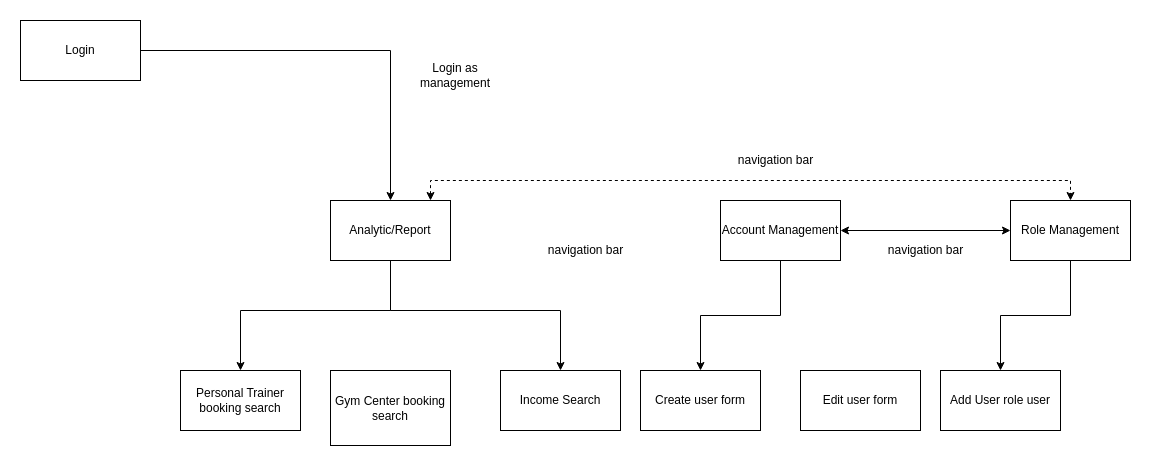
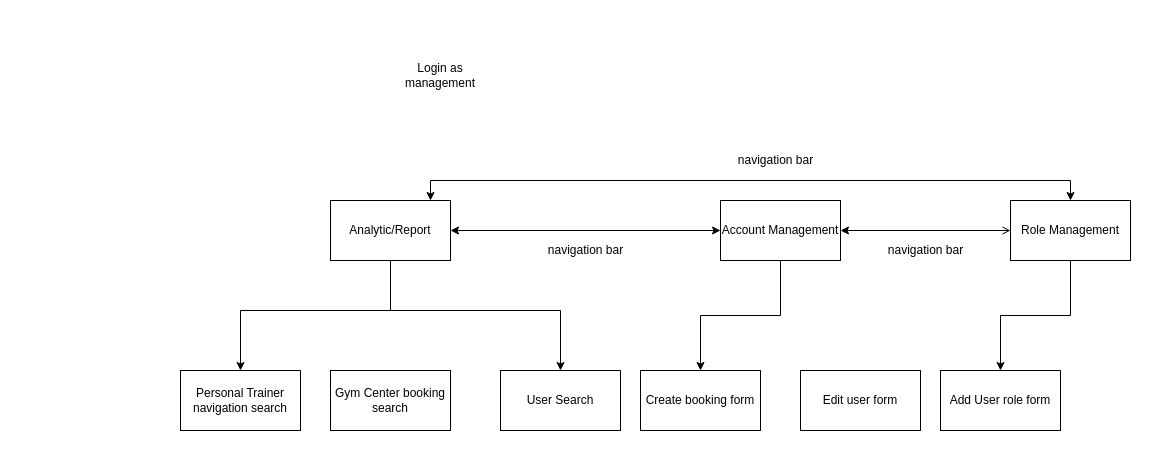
node "Login": removed
edge "Login" -> "Analytic/Report": removed
node "Login as management": moved (456, 76) -> (441, 76)
edge "Analytic/Report" -- "Role Management": style dashed -> solid
edge "Analytic/Report" -- "Account Management": added
edge "Account Management" -- "Role Management": arrowhead classic -> open
node "Personal Trainer booking search": label "Personal Trainer booking search" -> "Personal Trainer navigation search"
node "Income Search": label "Income Search" -> "User Search"
node "Create user form": label "Create user form" -> "Create booking form"
node "Add User role user": label "Add User role user" -> "Add User role form"
node "Gym Center booking search": size 120x75 -> 120x60
